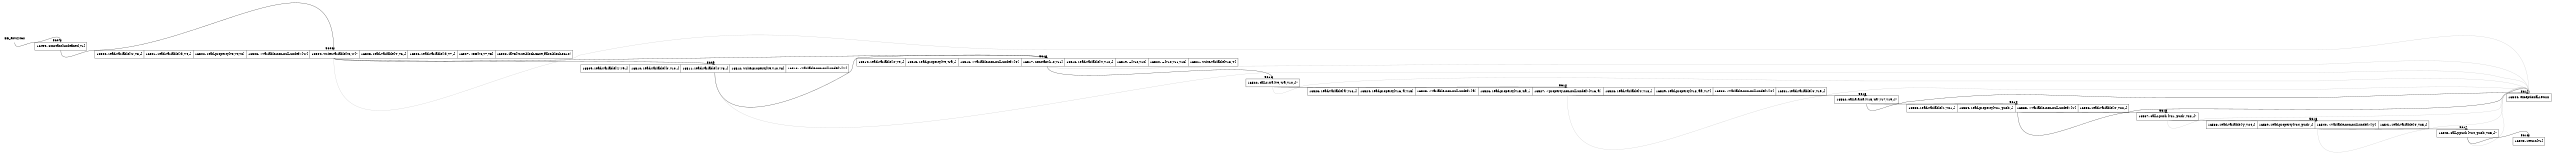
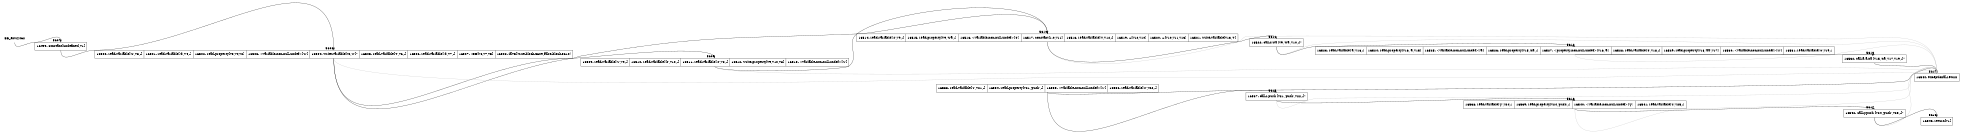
edge "16532: call-a.a.na [v15,'na',v17,v19,-]*" -> "16533: read-variable['r',v21,-]": removed
